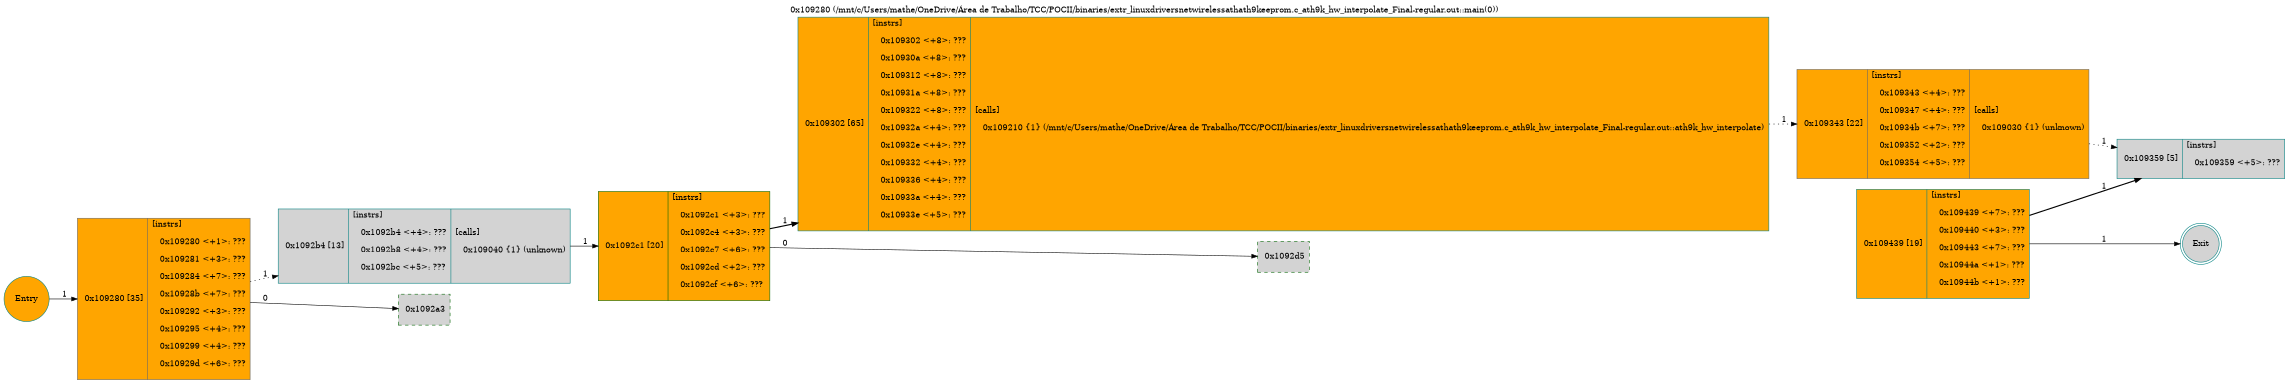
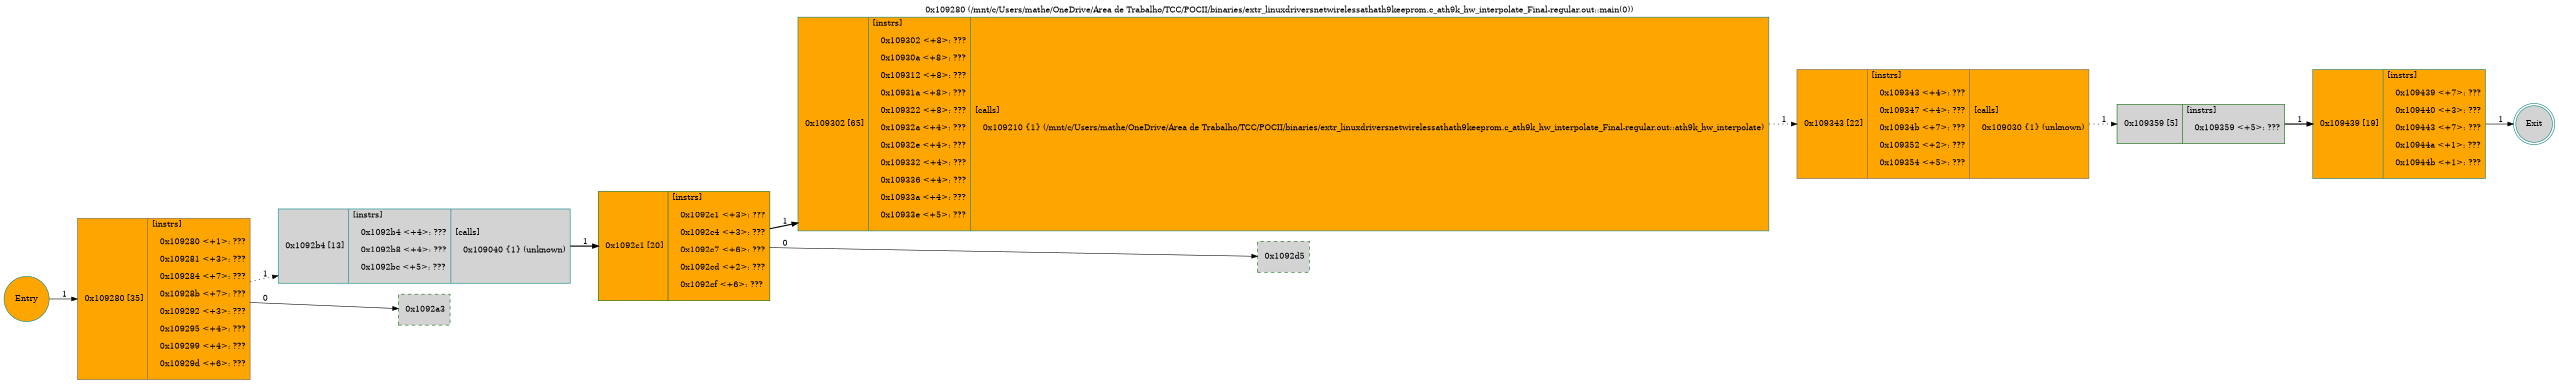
node "0x109359 [5]": color teal -> darkgreen
edge "0x109439 [19]" -> "0x109359 [5]": reversed
edge "0x1092b4 [13]" -> "0x1092c1 [20]": style solid -> bold
